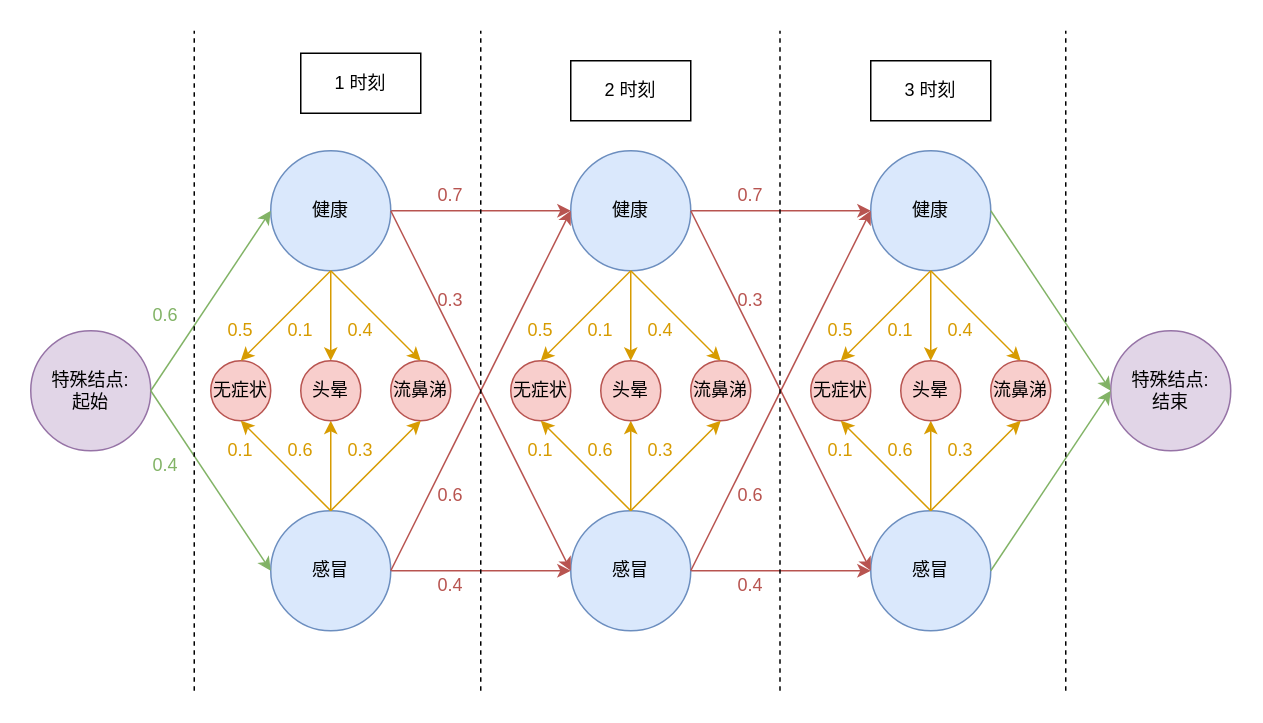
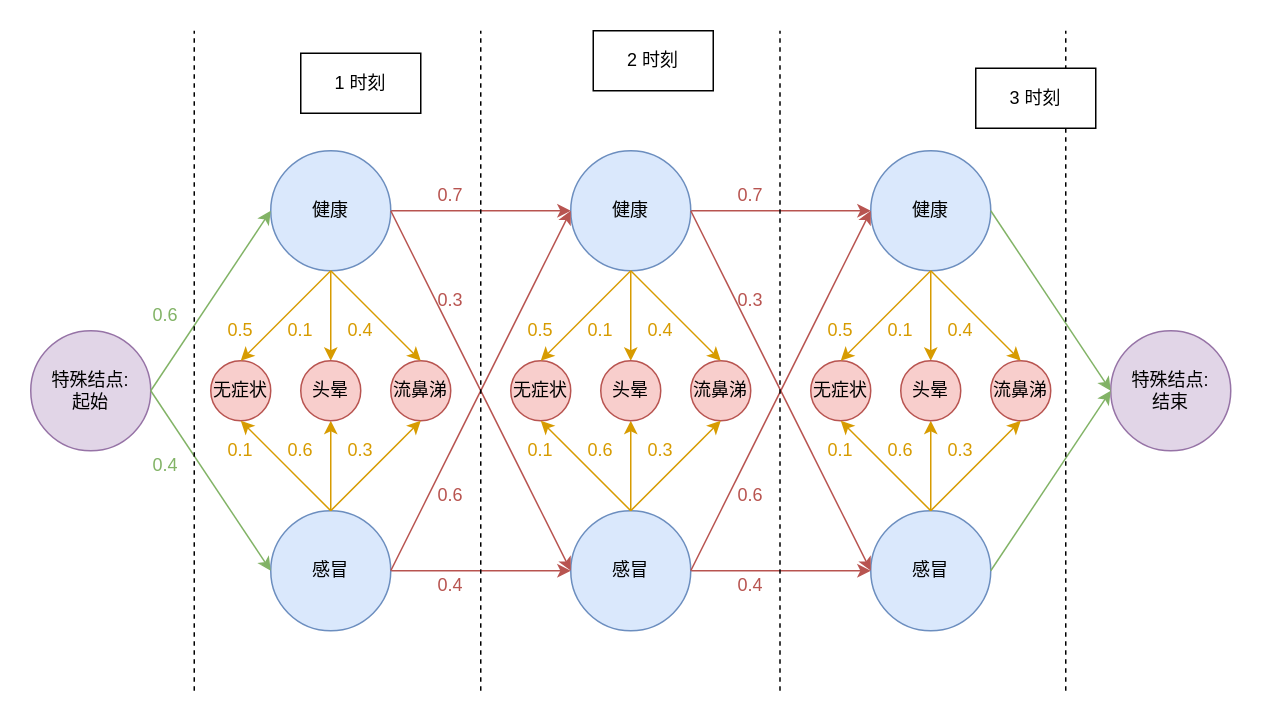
node "2 时刻": moved (631, 91) -> (653, 61)
node "3 时刻": moved (931, 91) -> (1036, 98)
